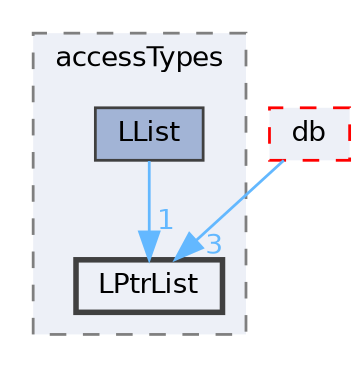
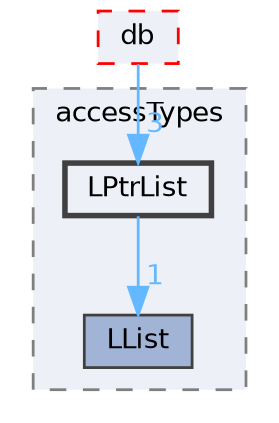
edge "LList" -> "LPtrList": reversed
